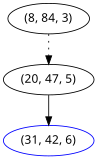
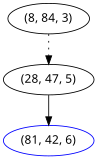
node "(20, 47, 5)": label "(20, 47, 5)" -> "(28, 47, 5)"
node "(31, 42, 6)": label "(31, 42, 6)" -> "(81, 42, 6)"
